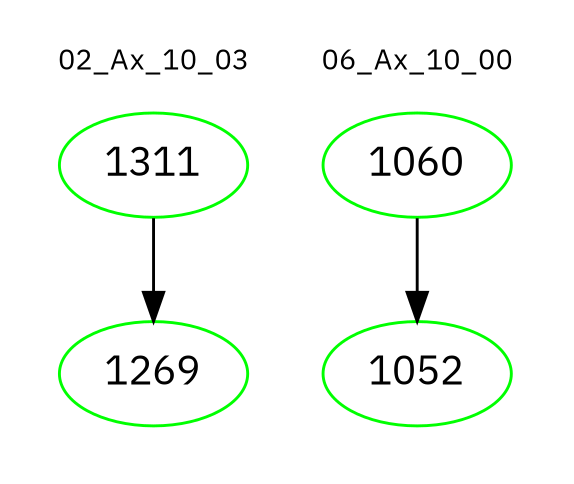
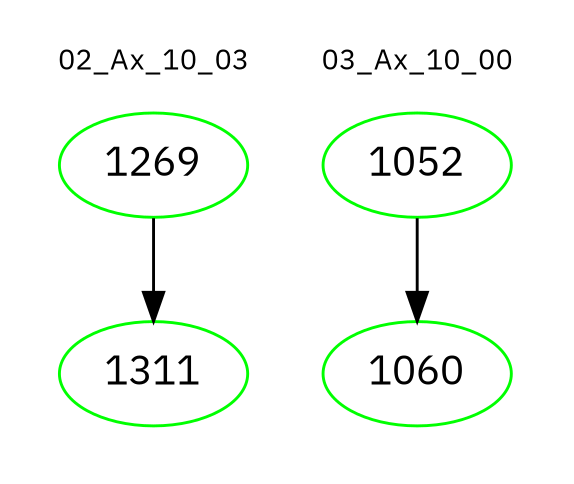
cluster "06_Ax_10_00": label "06_Ax_10_00" -> "03_Ax_10_00"
edge "1311" -> "1269": reversed
edge "1060" -> "1052": reversed
